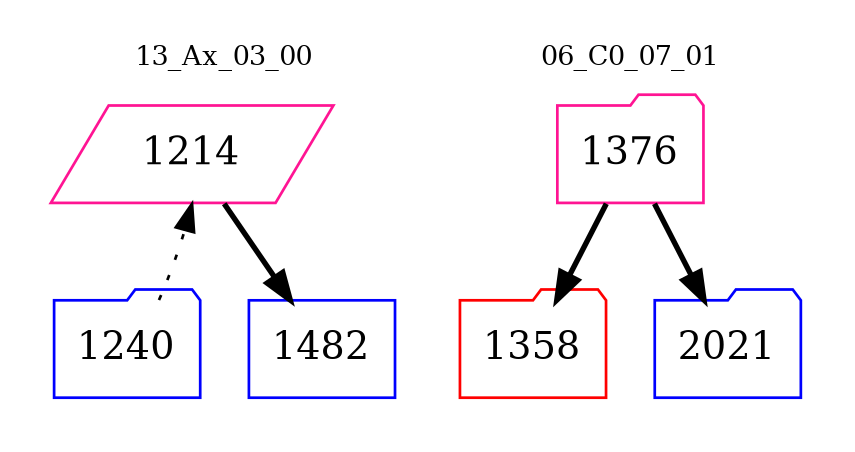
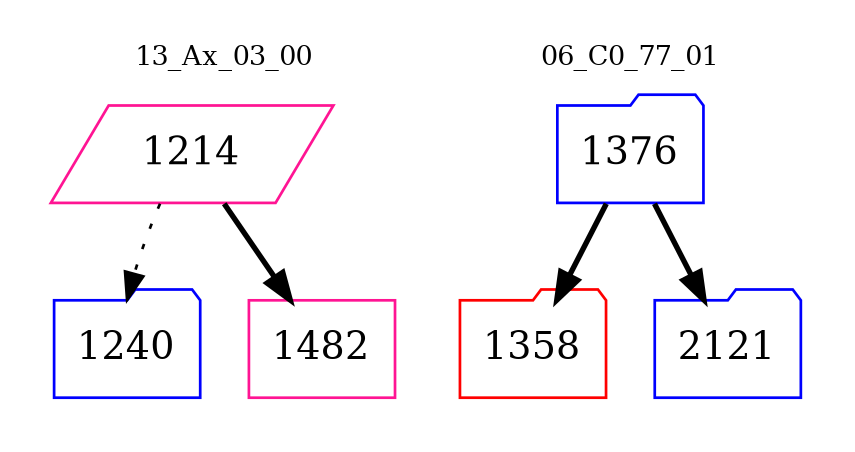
cluster "06_C0_07_01": label "06_C0_07_01" -> "06_C0_77_01"
node "1376": color deeppink -> blue
edge "1240" -> "1214": reversed
node "1482": color blue -> deeppink
node "2021": label "2021" -> "2121"
